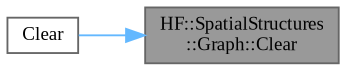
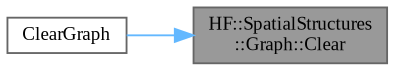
node "Clear": label "Clear" -> "ClearGraph"
